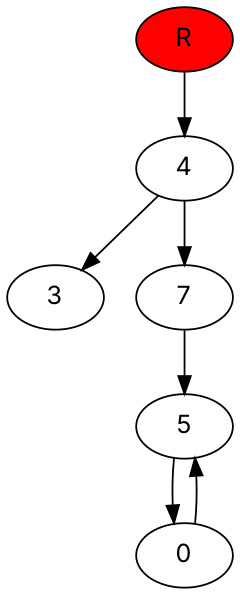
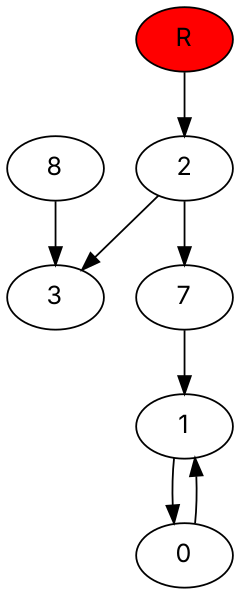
node "8": added
node "4": label "4" -> "2"
node "5": label "5" -> "1"
